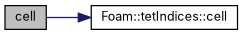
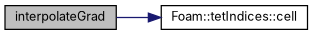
node "cell": label "cell" -> "interpolateGrad"
